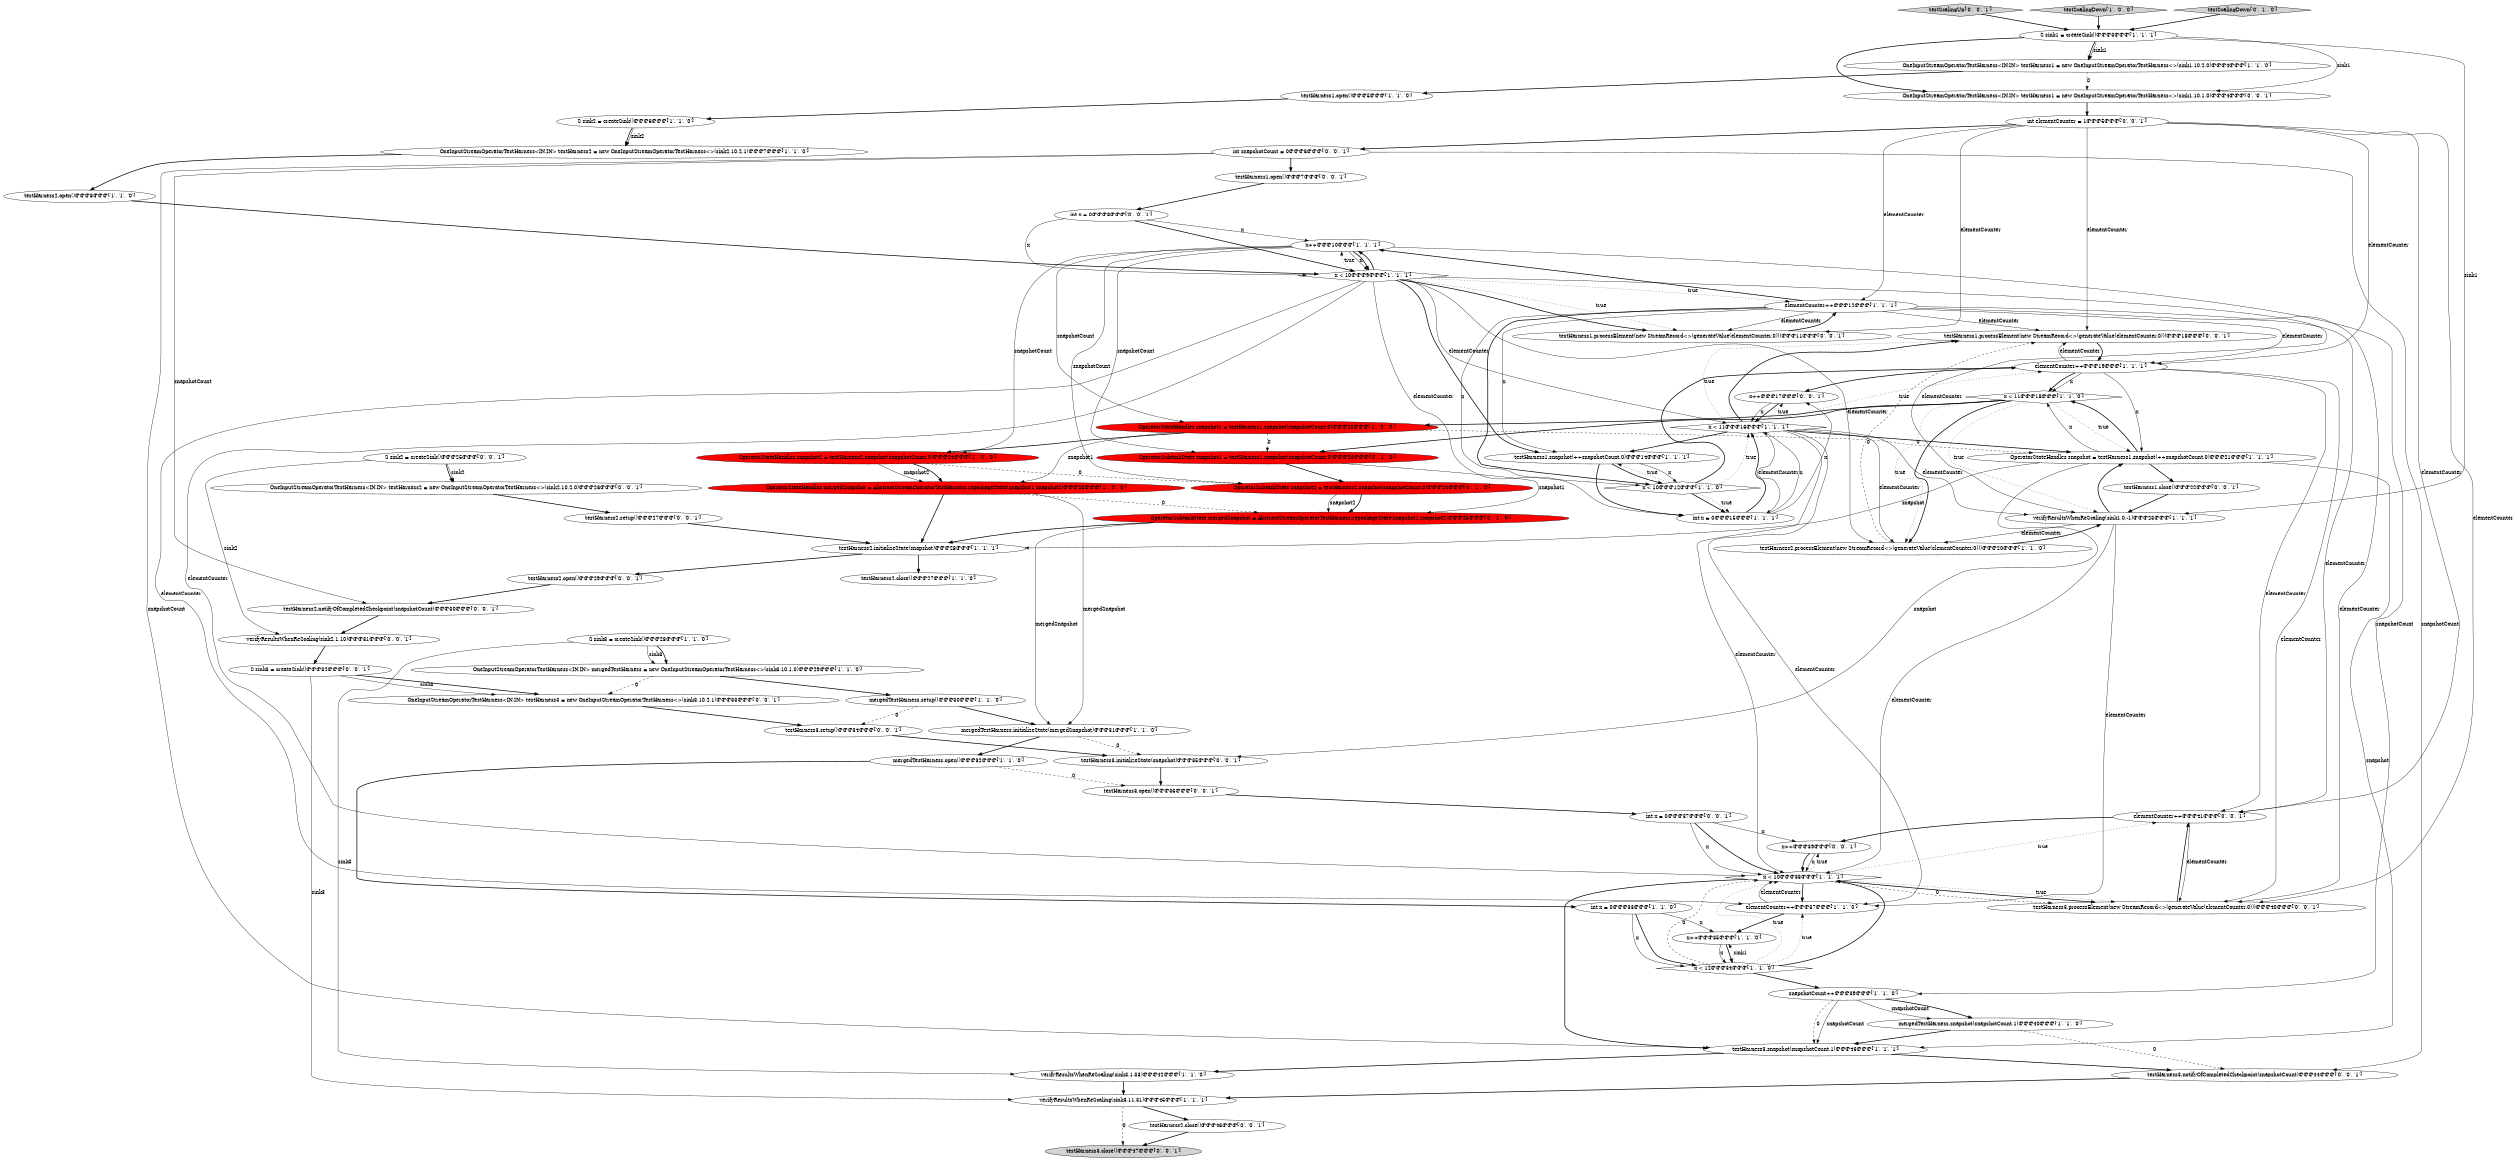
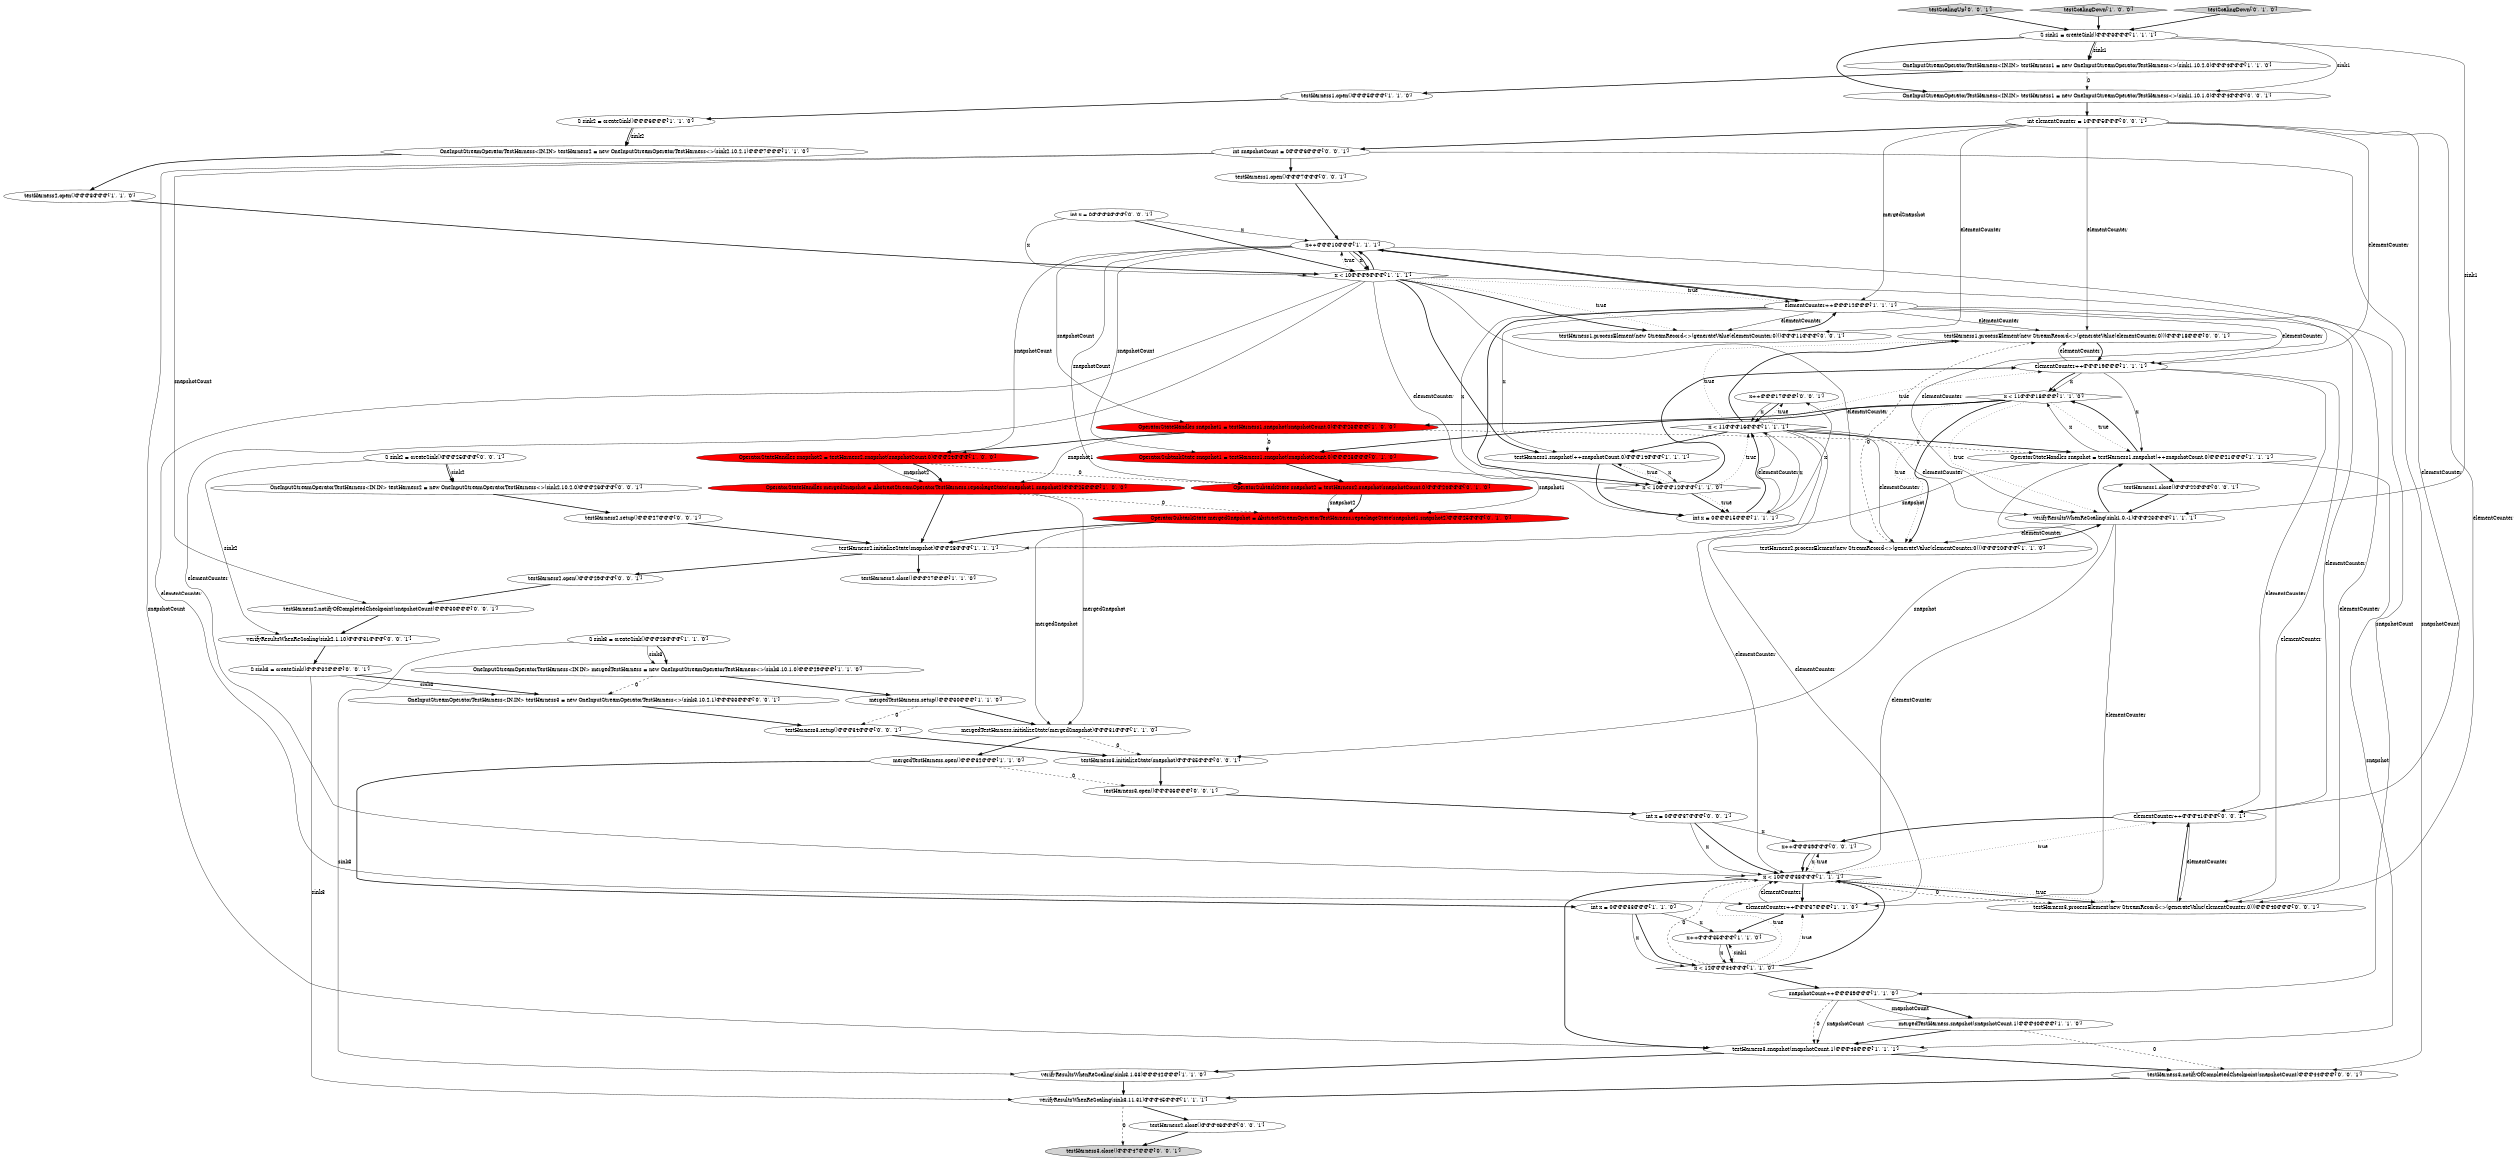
edge "testHarness1.open()@@@7@@@['0', '0', '1']" -> "int x = 0@@@8@@@['0', '0', '1']": now "testHarness1.open()@@@7@@@['0', '0', '1']" -> "x++@@@10@@@['1', '1', '1']"
edge "int elementCounter = 1@@@5@@@['0', '0', '1']" -> "elementCounter++@@@12@@@['1', '1', '1']": label "elementCounter" -> "mergedSnapshot"
edge "x++@@@10@@@['1', '1', '1']" -> "elementCounter++@@@12@@@['1', '1', '1']": added
edge "elementCounter++@@@19@@@['1', '1', '1']" -> "x++@@@17@@@['0', '0', '1']": removed
edge "x < 10@@@9@@@['1', '1', '1']" -> "x < 11@@@16@@@['1', '1', '1']": removed, label "elementCounter"
